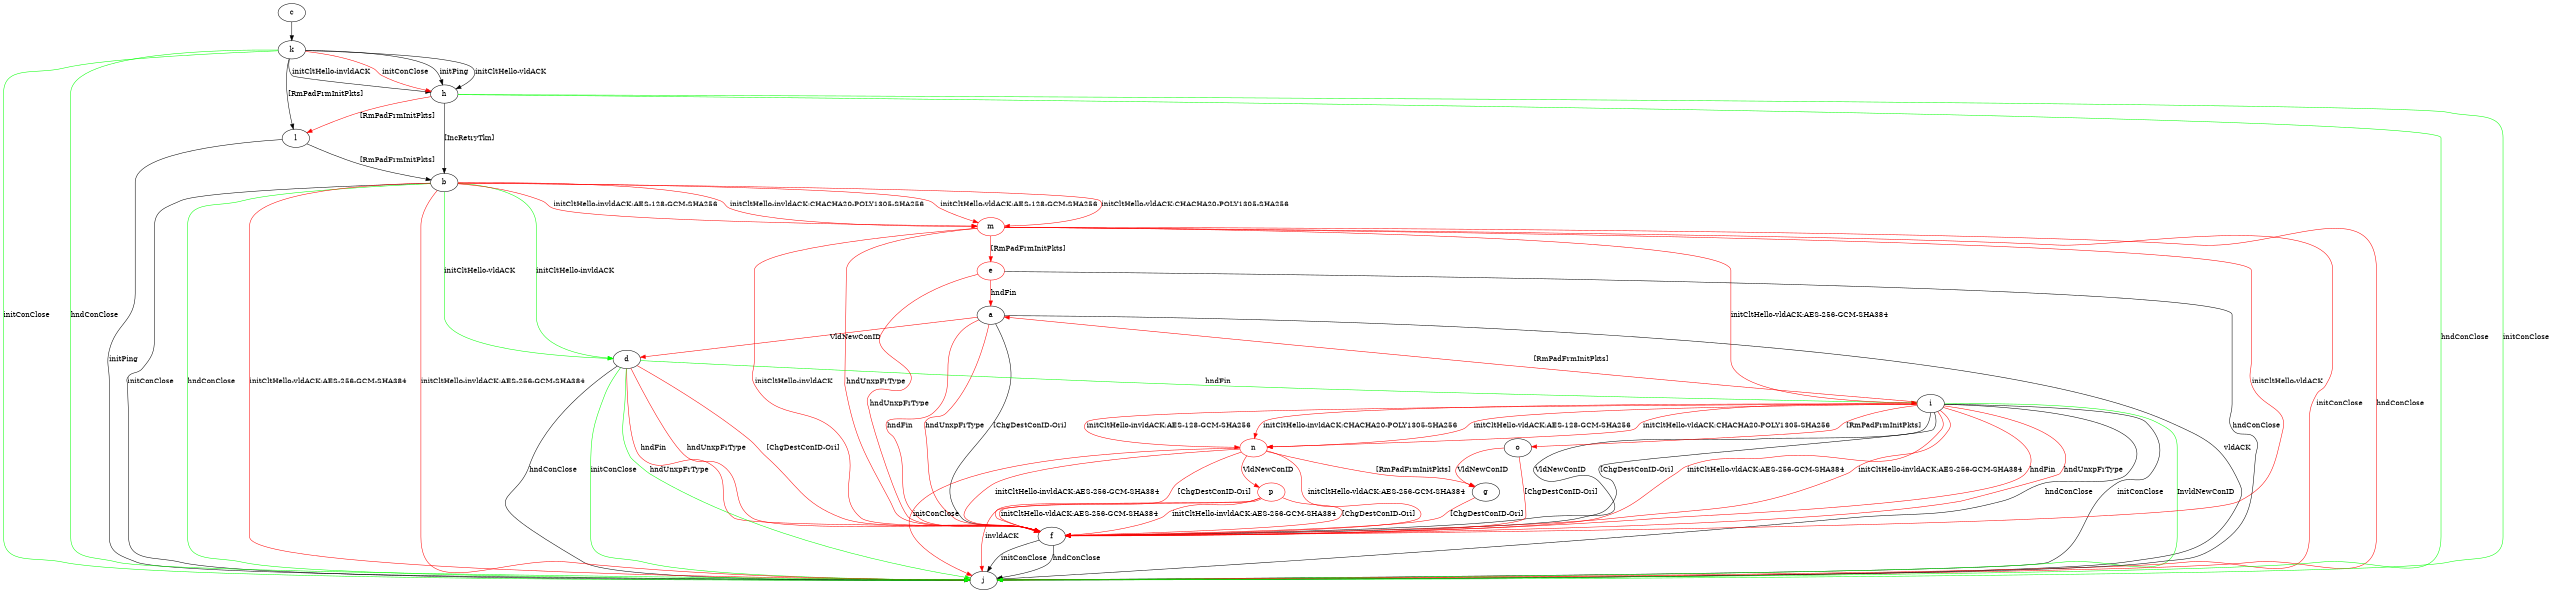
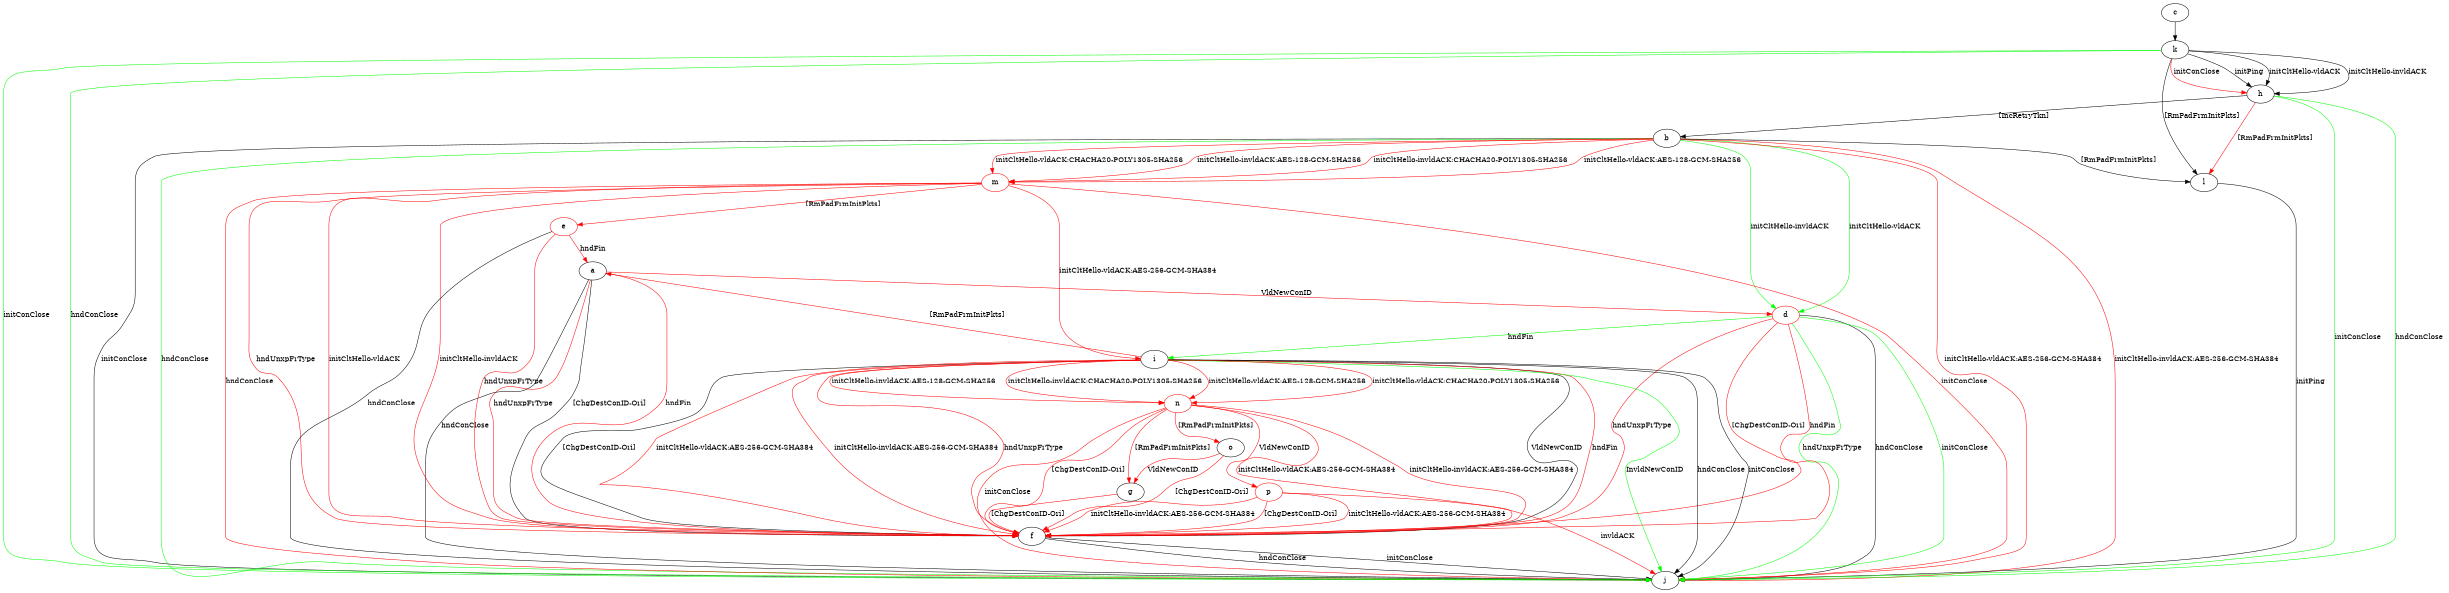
edge "l" -> "b": reversed
node "d": color black -> red
edge "i" -> "o": now "n" -> "o"
edge "a" -> "j": label "vldACK " -> "hndConClose "
